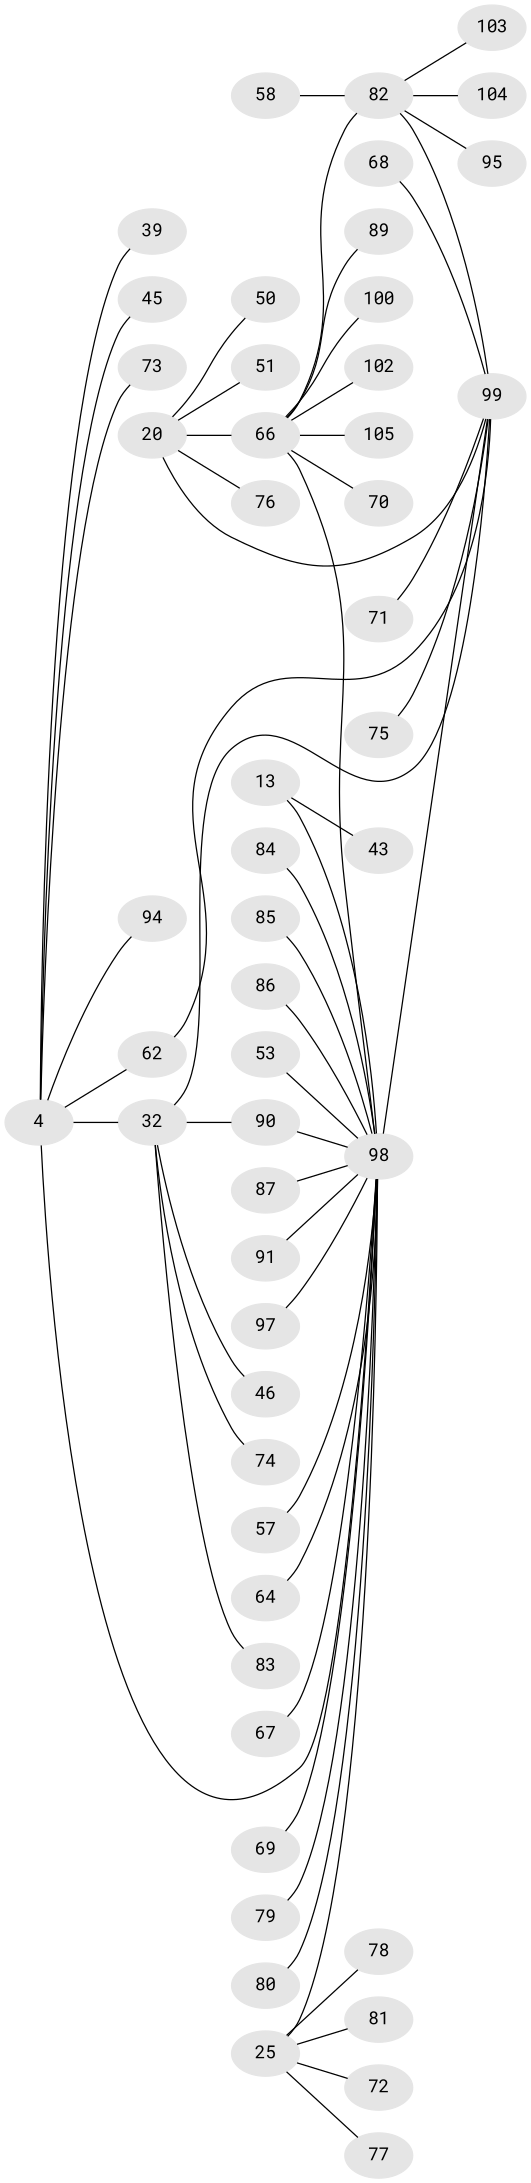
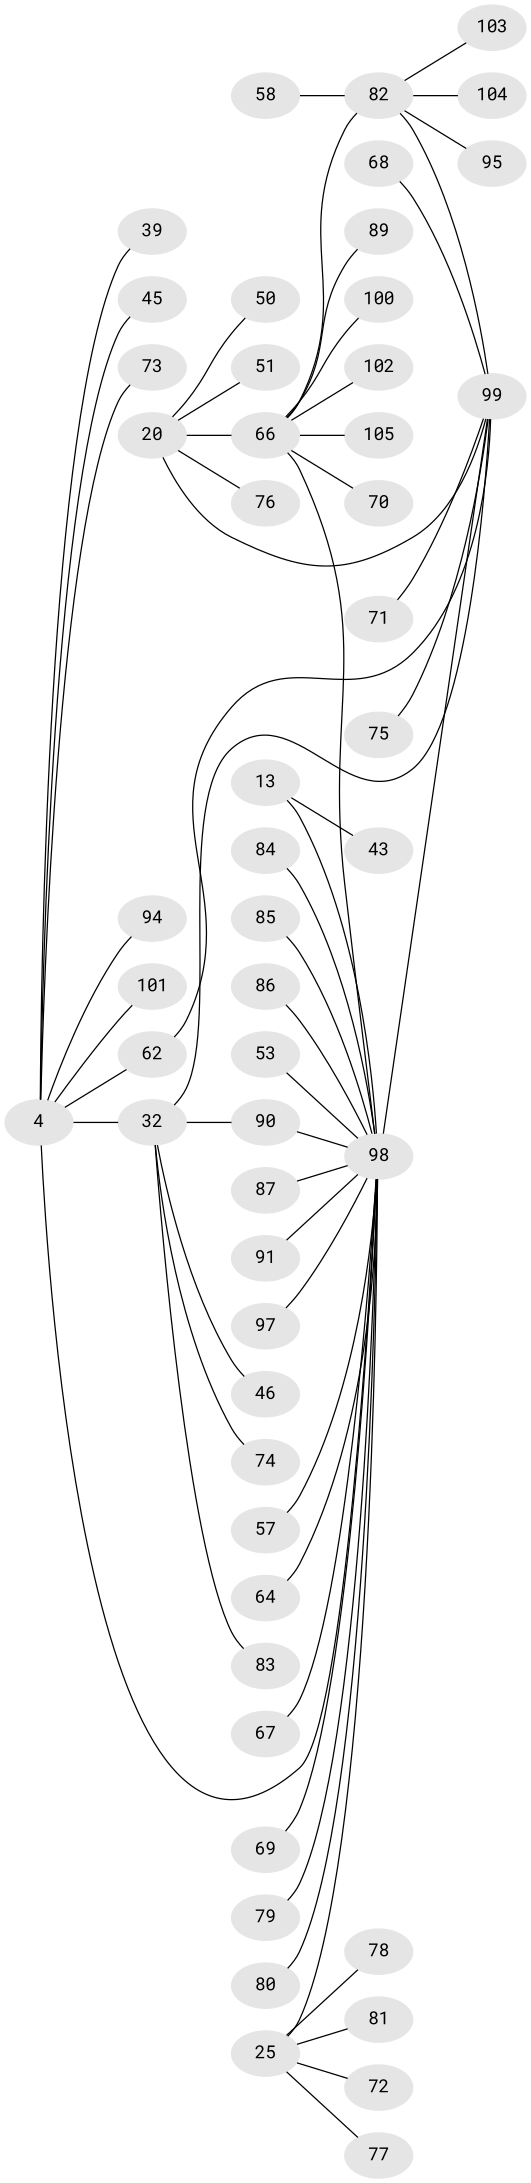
node "101": added
